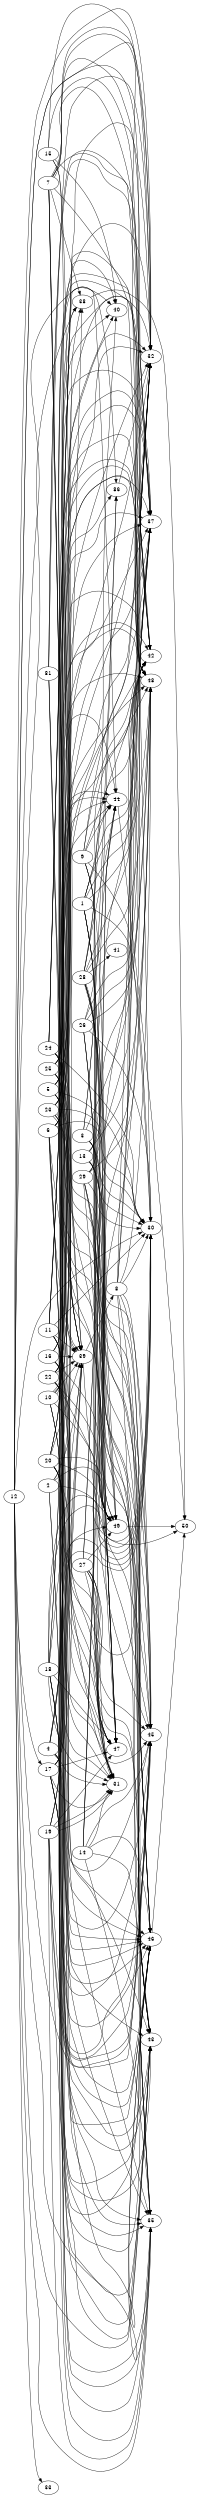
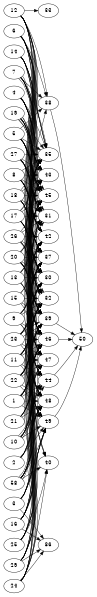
edge "3" -> "46": added
edge "86" -> "32": now "16" -> "32"
edge "16" -> "44": added
node "81": label "81" -> "21"
node "41": removed
node "28": label "28" -> "58"
edge "39" -> "8": reversed
edge "12" -> "17": now "12" -> "31"
edge "18" -> "35": now "5" -> "35"
